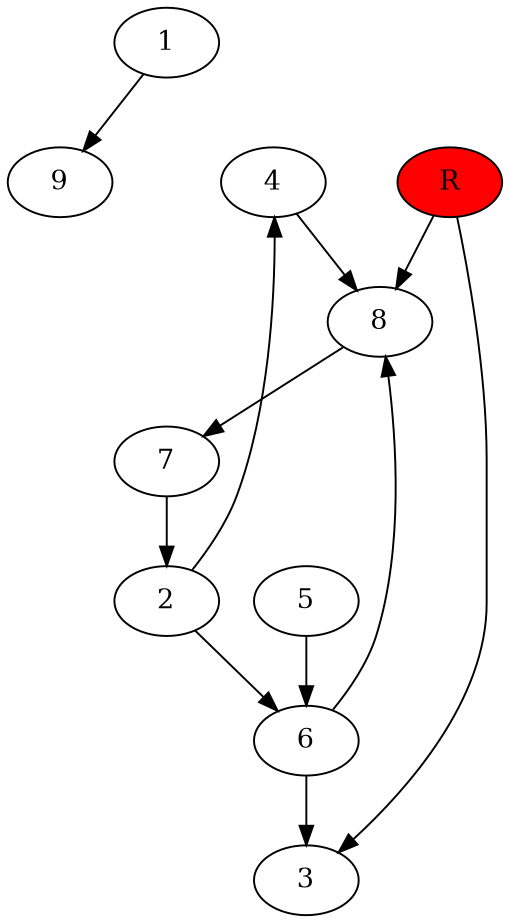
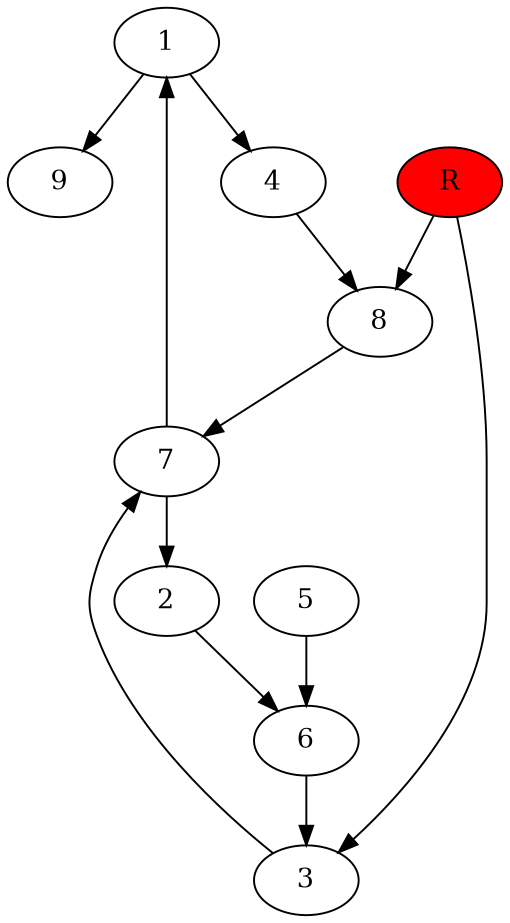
edge "7" -> "1": added
edge "2" -> "4": now "1" -> "4"
edge "6" -> "8": removed
edge "3" -> "7": added
